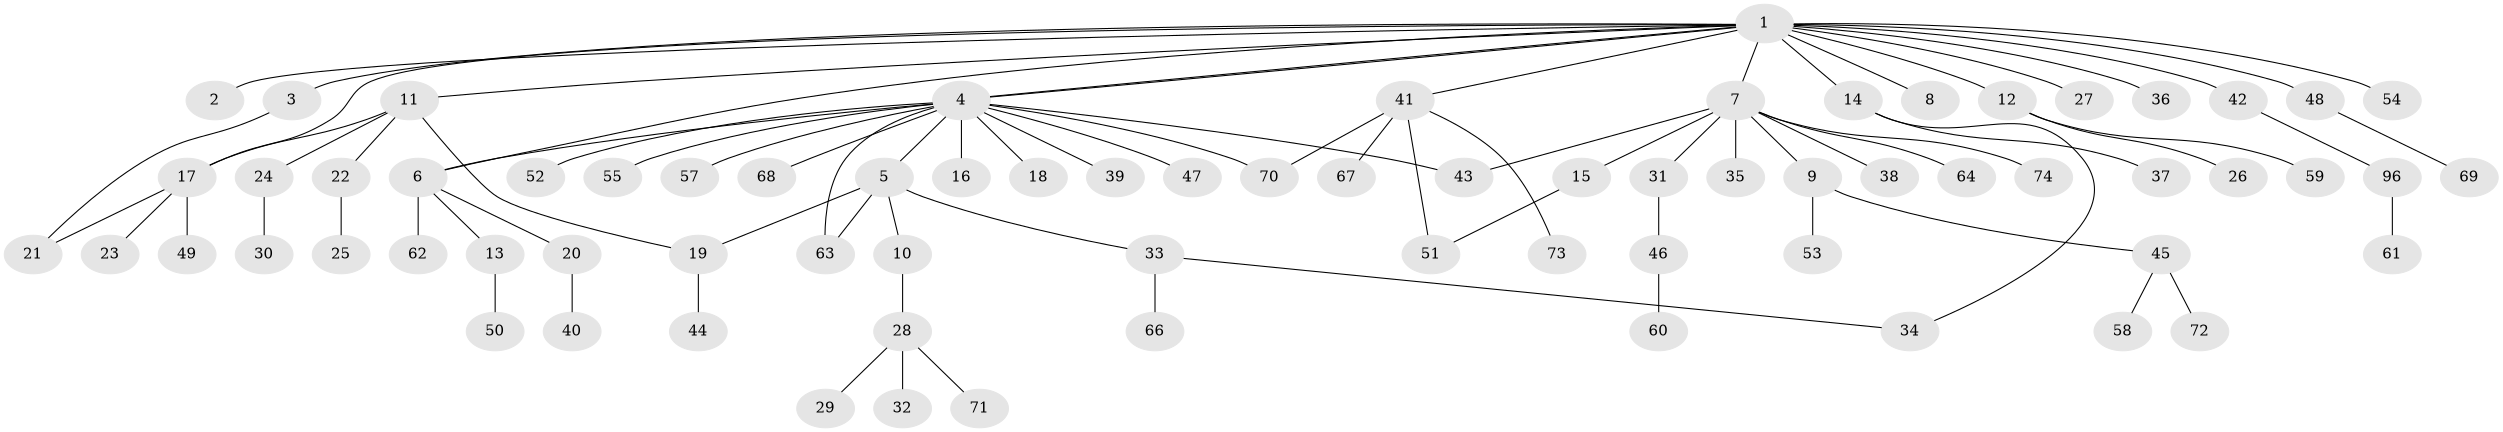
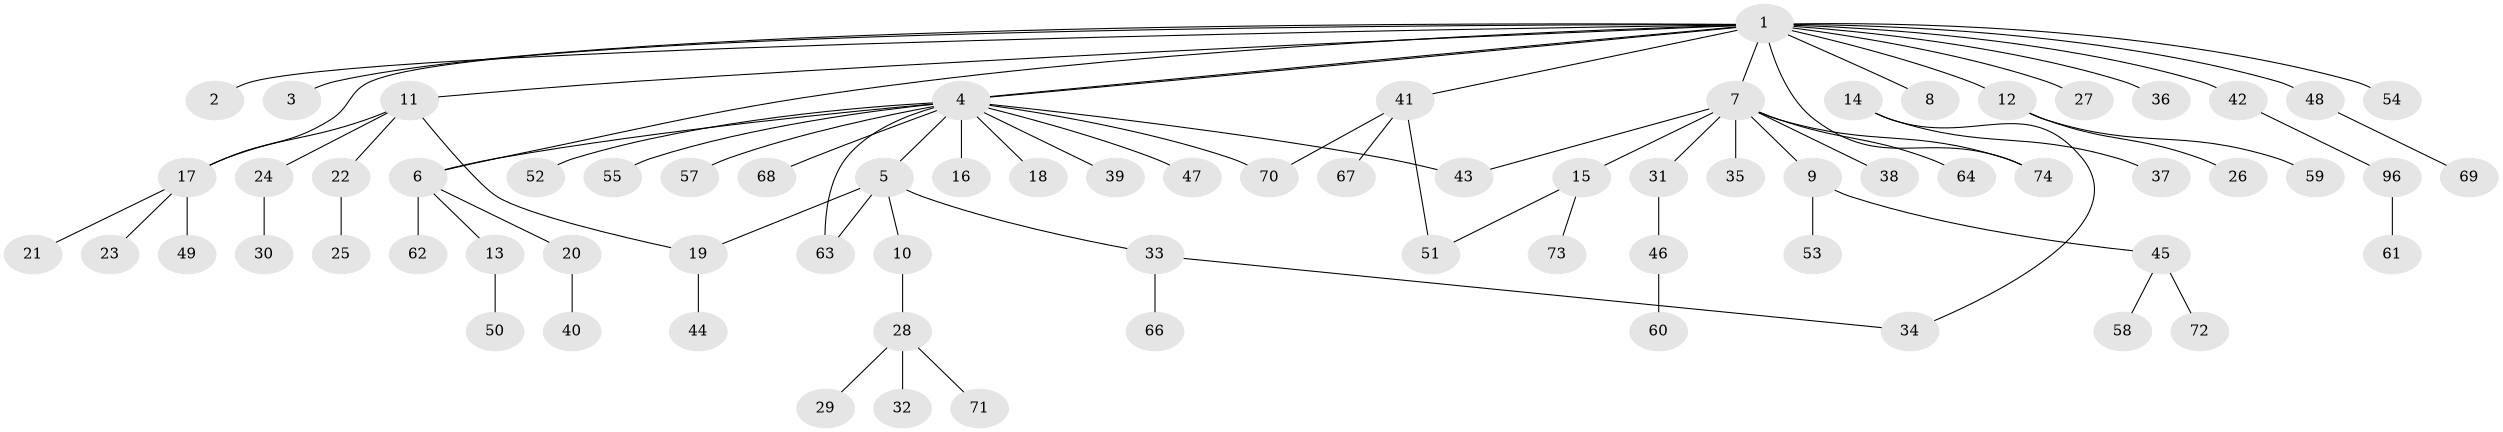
edge "1" -- "14": now "1" -- "74"
edge "41" -- "73": now "15" -- "73"
edge "3" -- "21": removed
